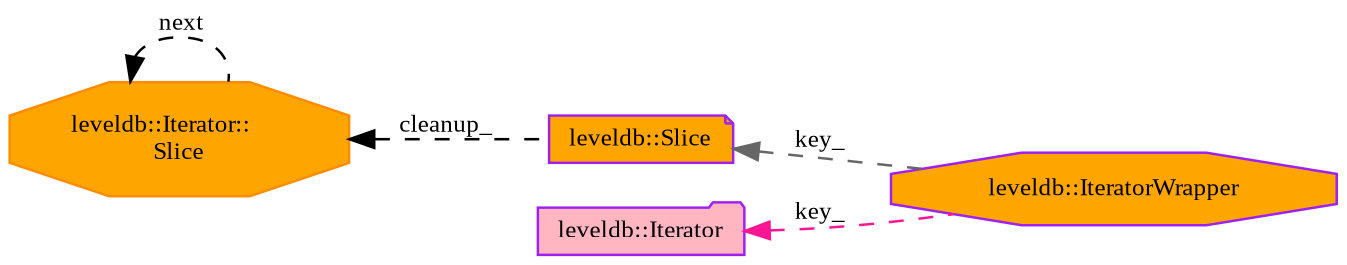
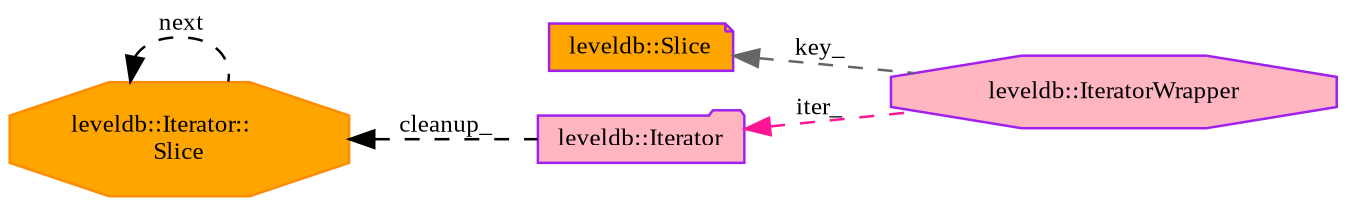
edge "leveldb::Slice" -> "leveldb::Iterator:: Slice": now "leveldb::Iterator" -> "leveldb::Iterator:: Slice"
node "leveldb::IteratorWrapper": fillcolor orange -> lightpink
edge "leveldb::IteratorWrapper" -> "leveldb::Iterator": label " key_" -> " iter_"
